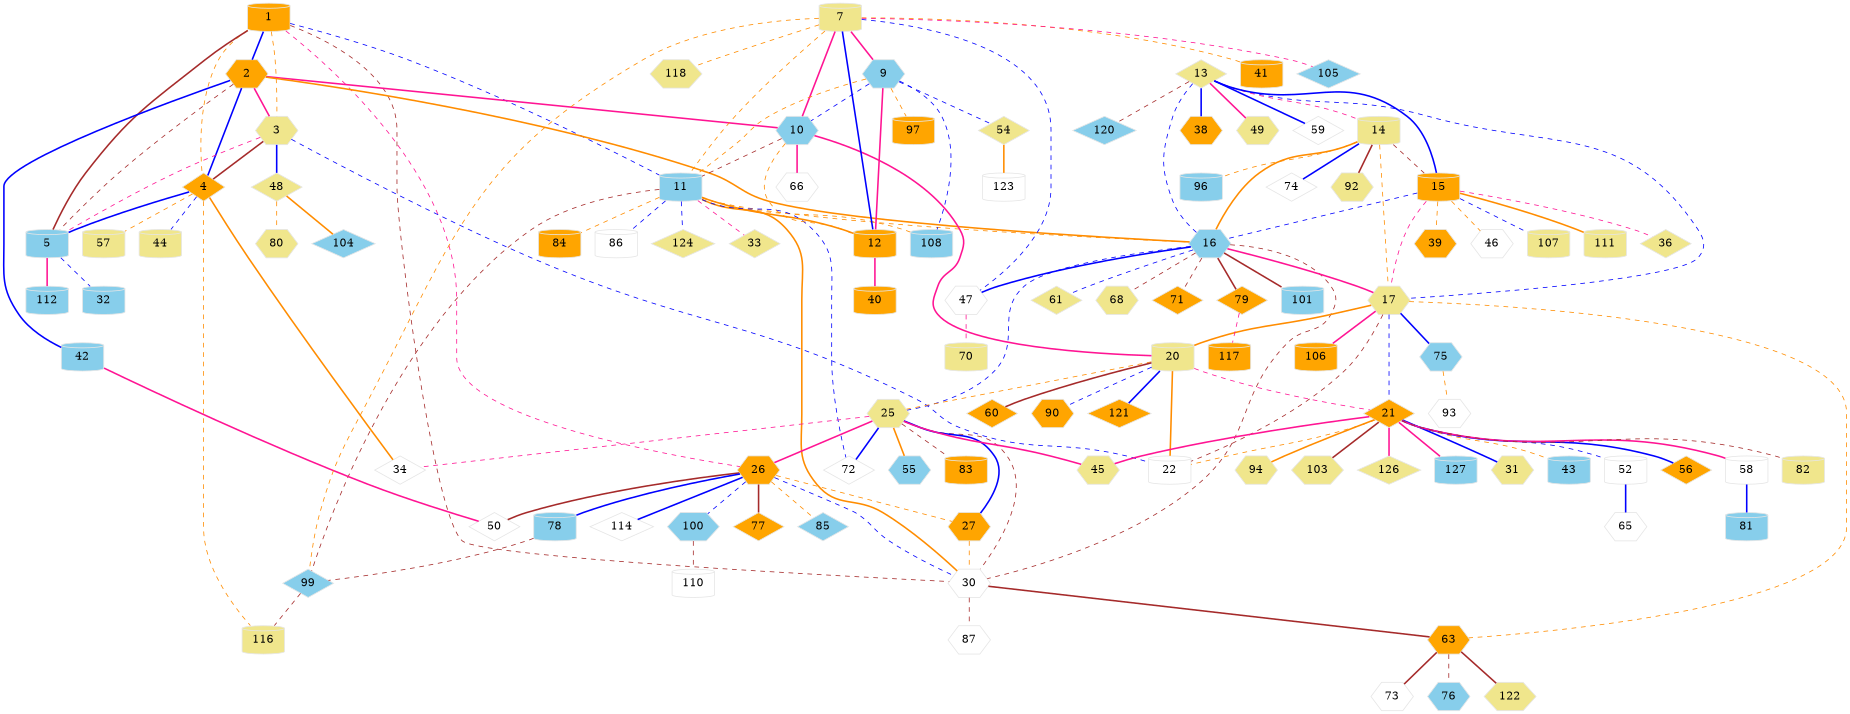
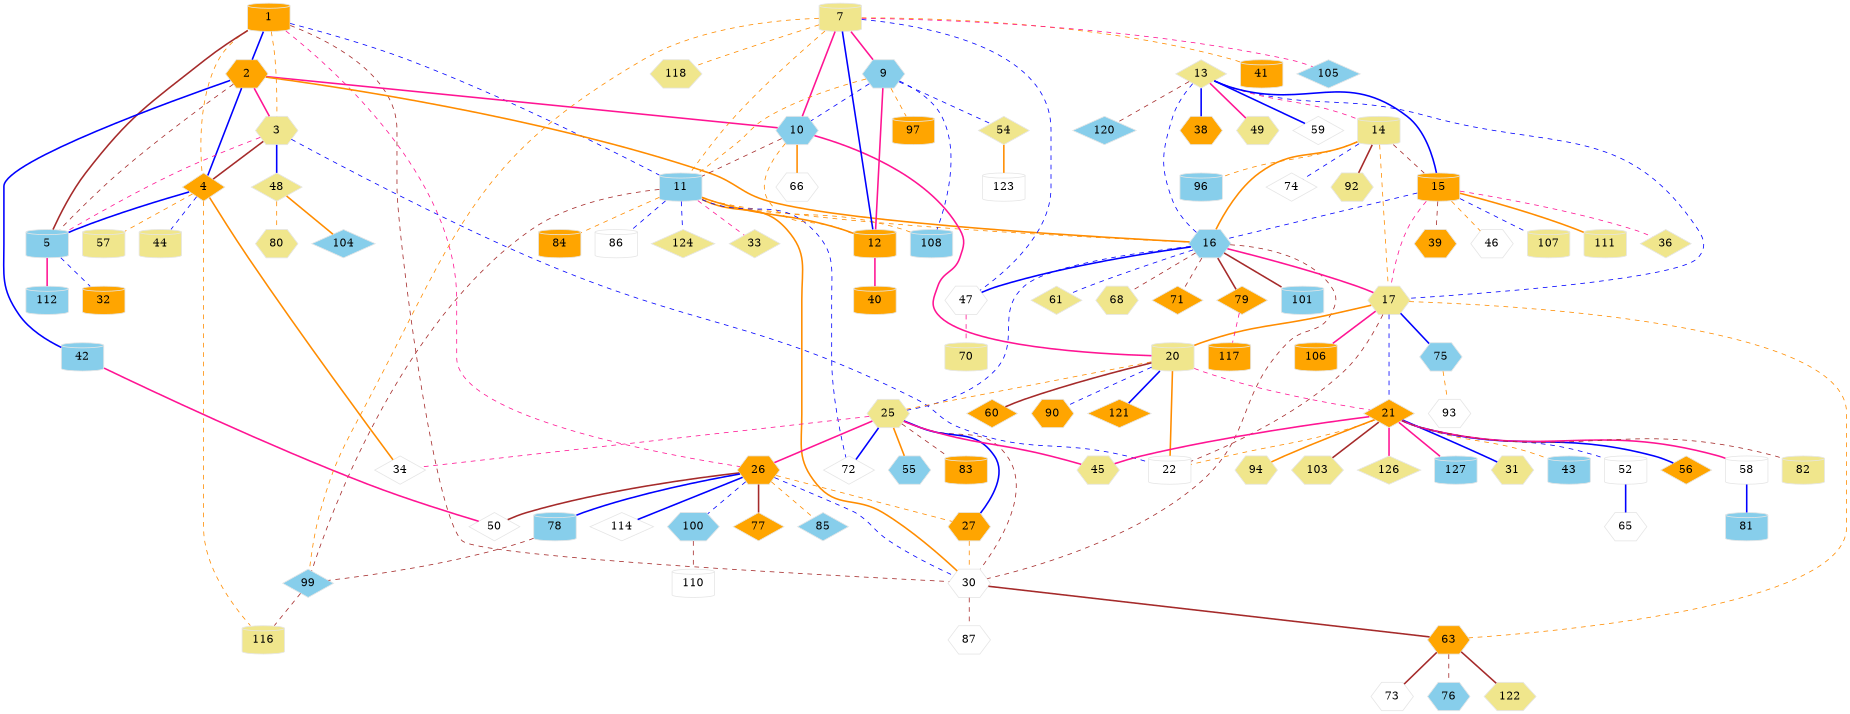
edge "10" -- "66": color deeppink -> darkorange
edge "14" -- "74": style bold -> dashed
edge "15" -- "39": color darkorange -> brown
node "32": fillcolor skyblue -> orange
